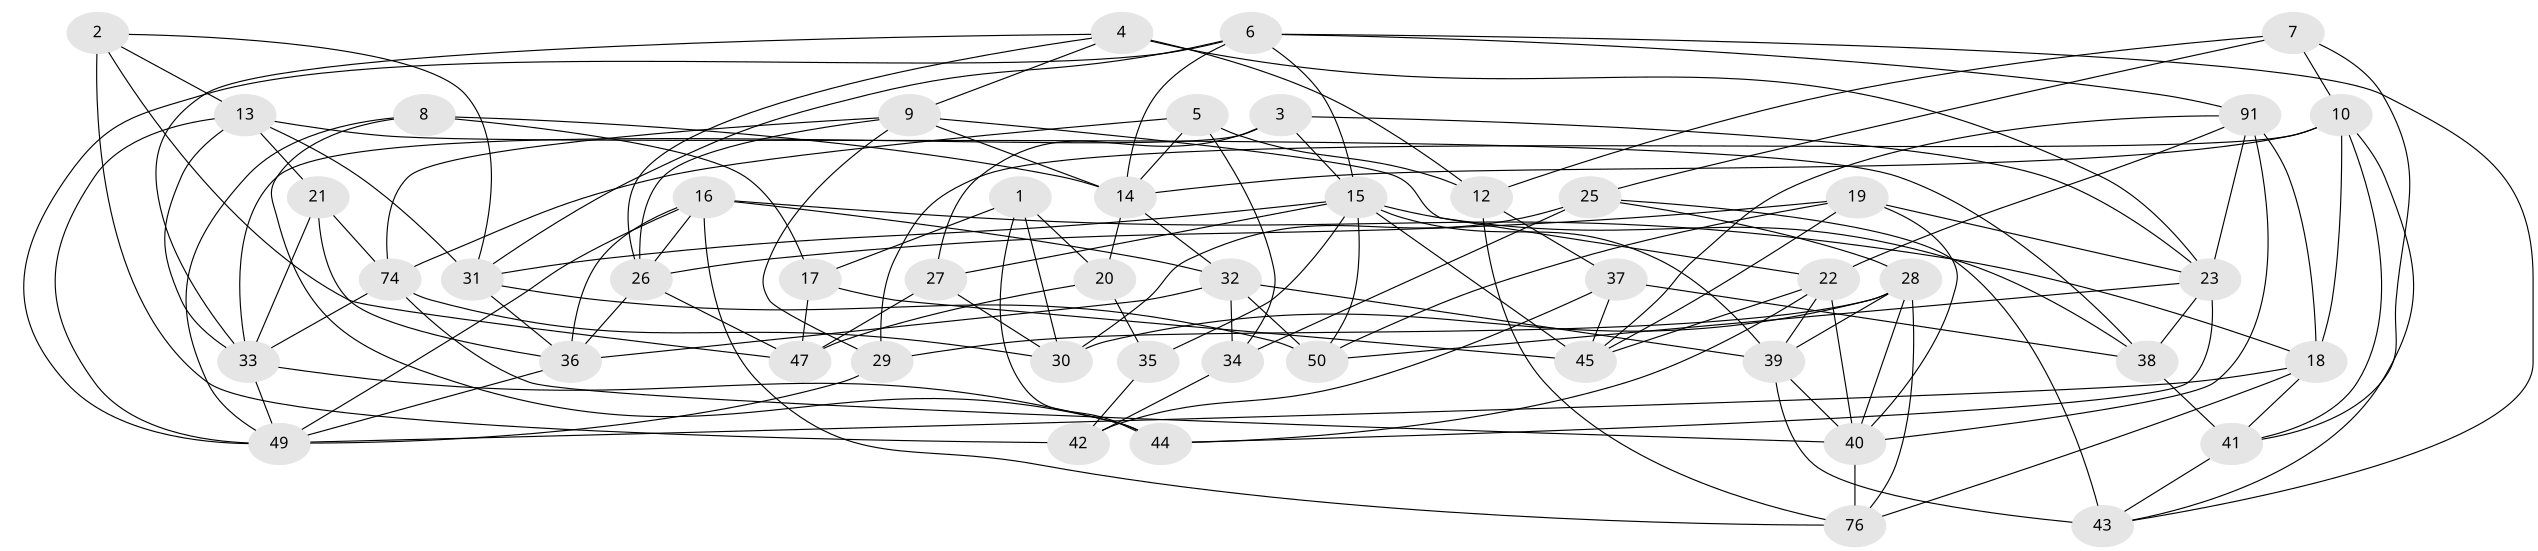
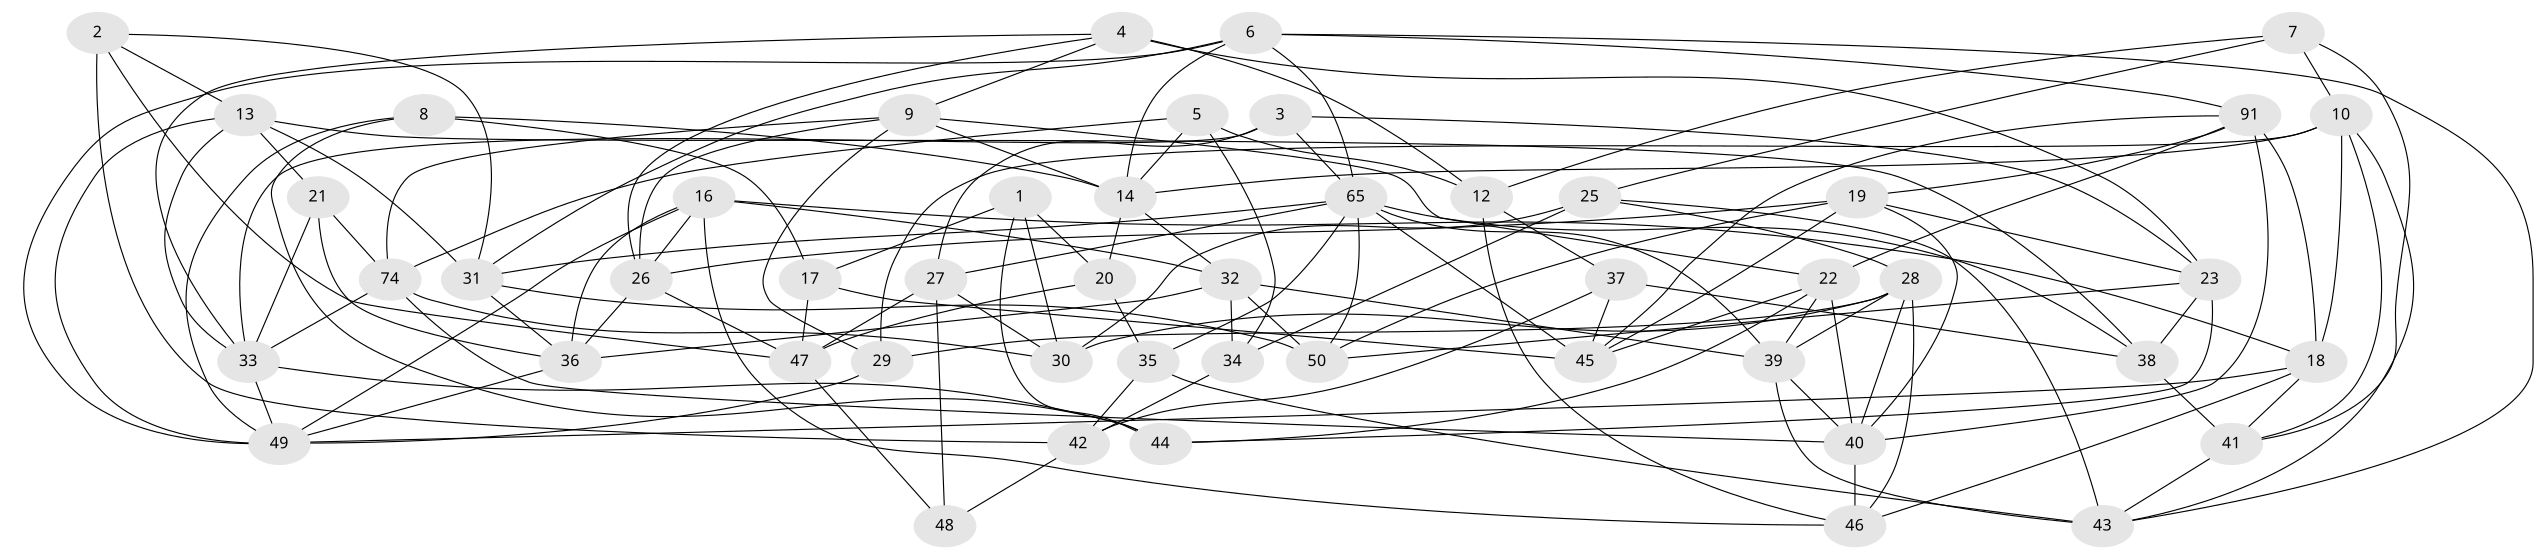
node "15": label "15" -> "65"
edge "91" -- "23": now "91" -- "19"
edge "35" -- "43": added
node "48": added
node "76": label "76" -> "46"
